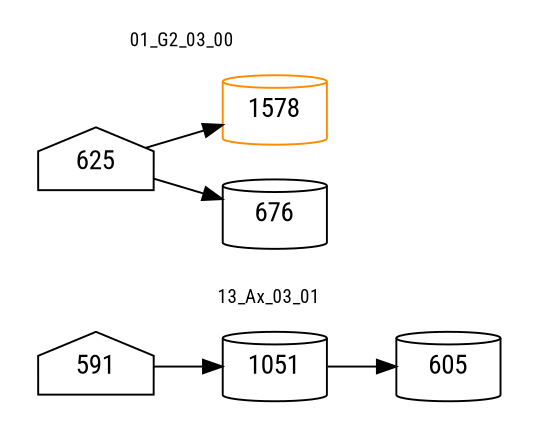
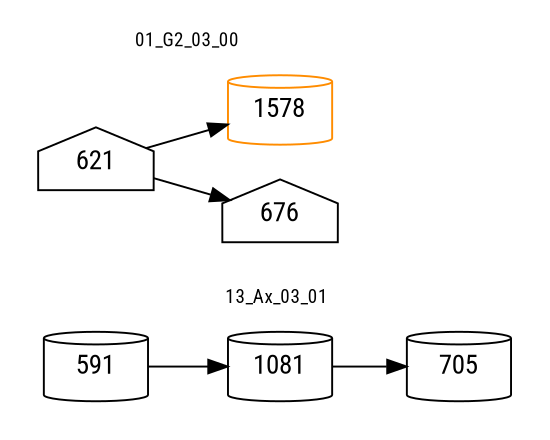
node "625": label "625" -> "621"
node "676": shape cylinder -> house
node "591": shape house -> cylinder
node "1051": label "1051" -> "1081"
node "605": label "605" -> "705"
